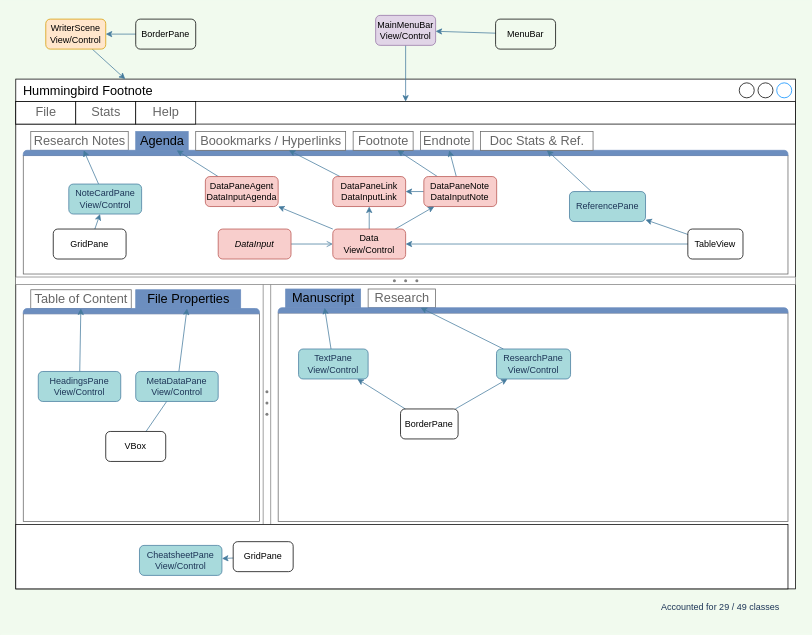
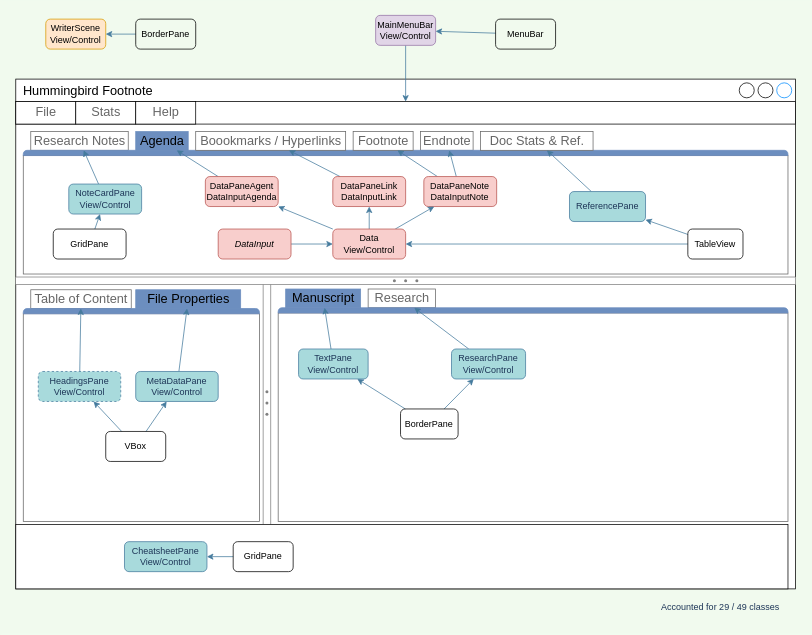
edge "WriterScene View/Control" -> "Hummingbird Footnote": removed
edge "DataPaneNote DataInputNote" -> "DataPaneLink DataInputLink": removed
edge "DataInput" -> "Data View/Control": arrowhead open -> classic
node "ResearchPane View/Control": moved (533, 364) -> (488, 364)
node "HeadingsPane View/Control": style solid -> dashed
edge "MetaDataPane View/Control" -- "VBox": arrowhead none -> classic
edge "VBox" -> "HeadingsPane View/Control": added
node "CheatsheetPane View/Control": moved (180, 561) -> (165, 557)
